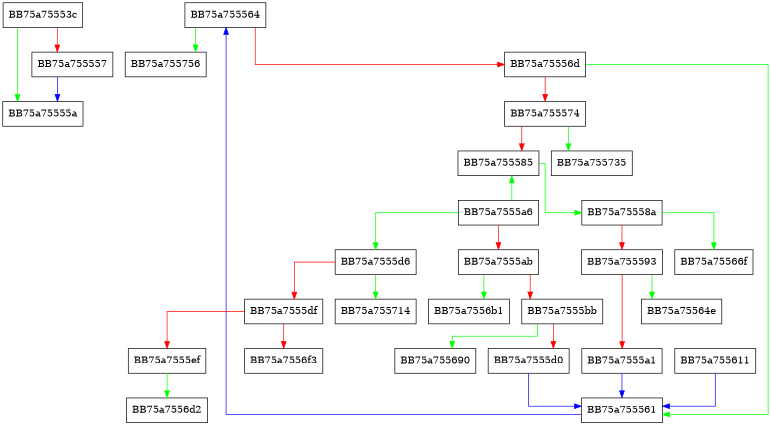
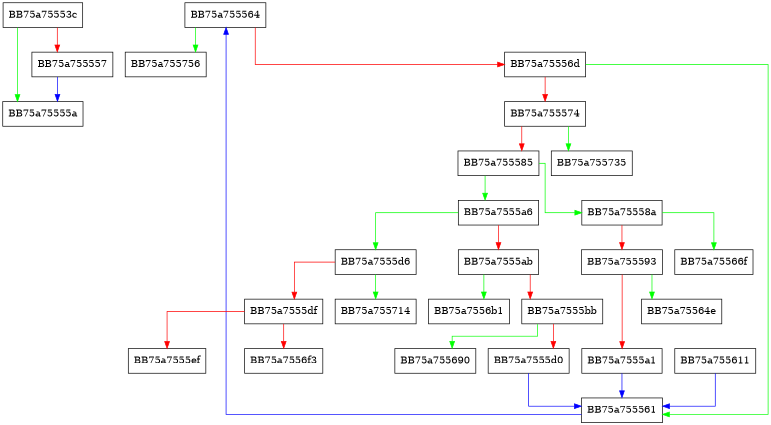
edge "BB75a7555a6" -> "BB75a755585": reversed
node "BB75a7556d2": removed
